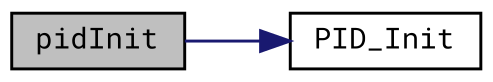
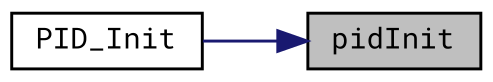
edge "pidInit" -> "PID_Init": reversed
